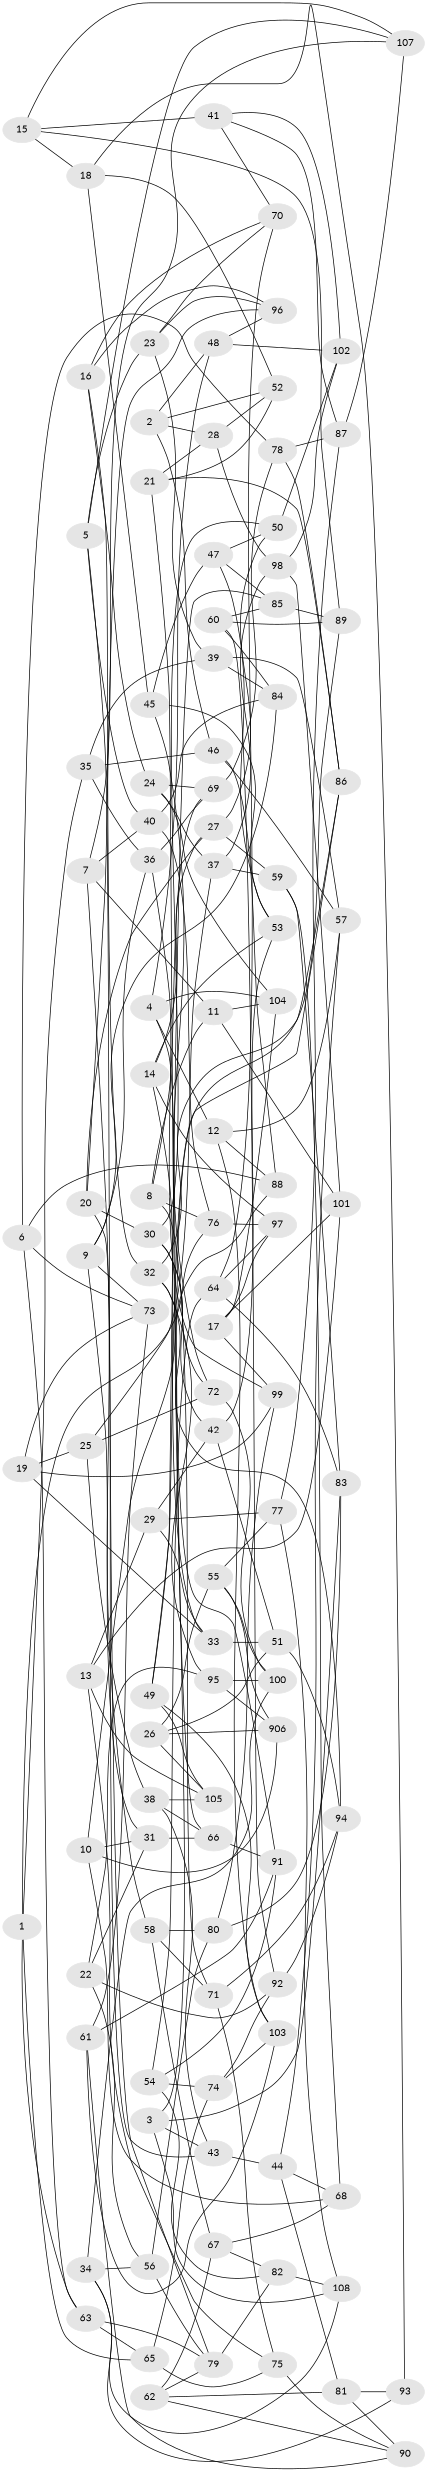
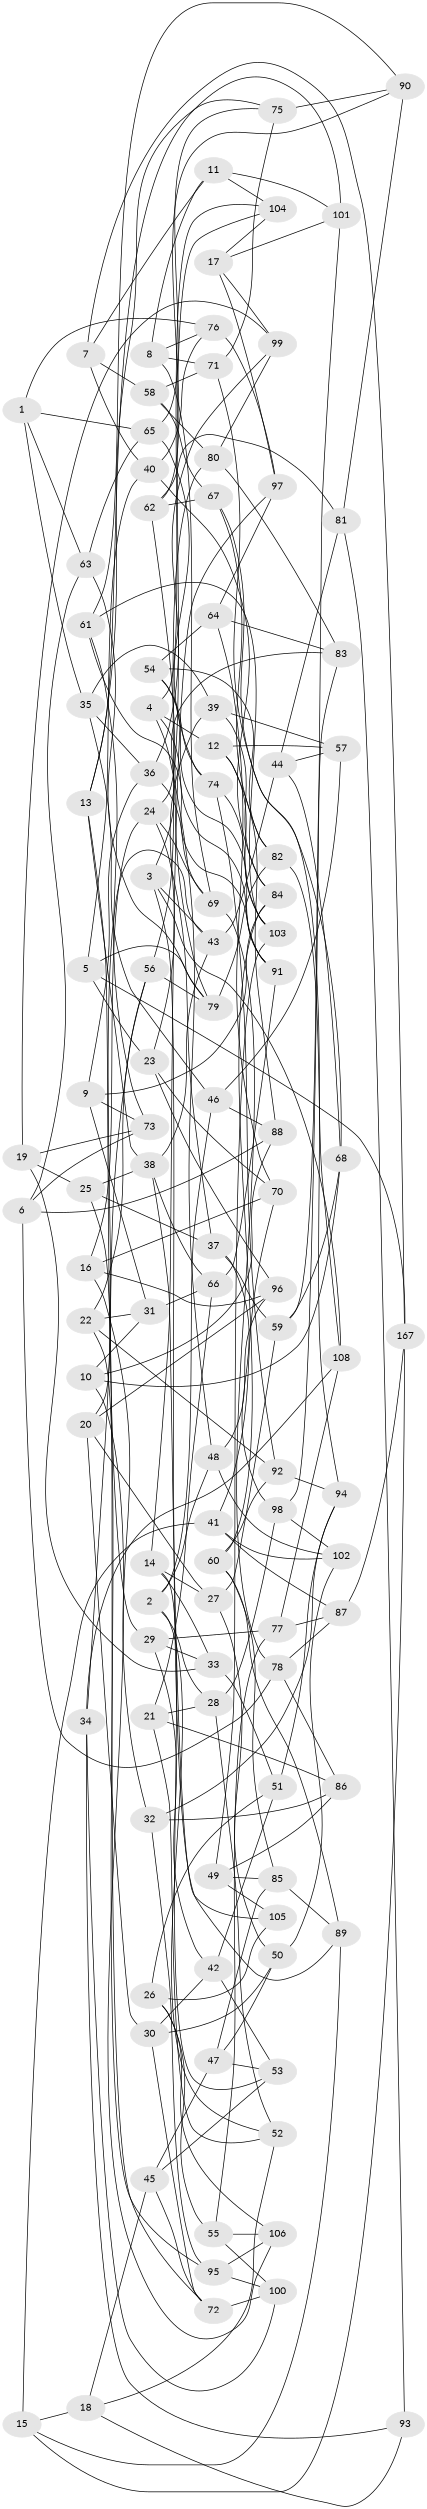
node "107": label "107" -> "167"
node "906": label "906" -> "106"
edge "13" -- "105": now "13" -- "38"
